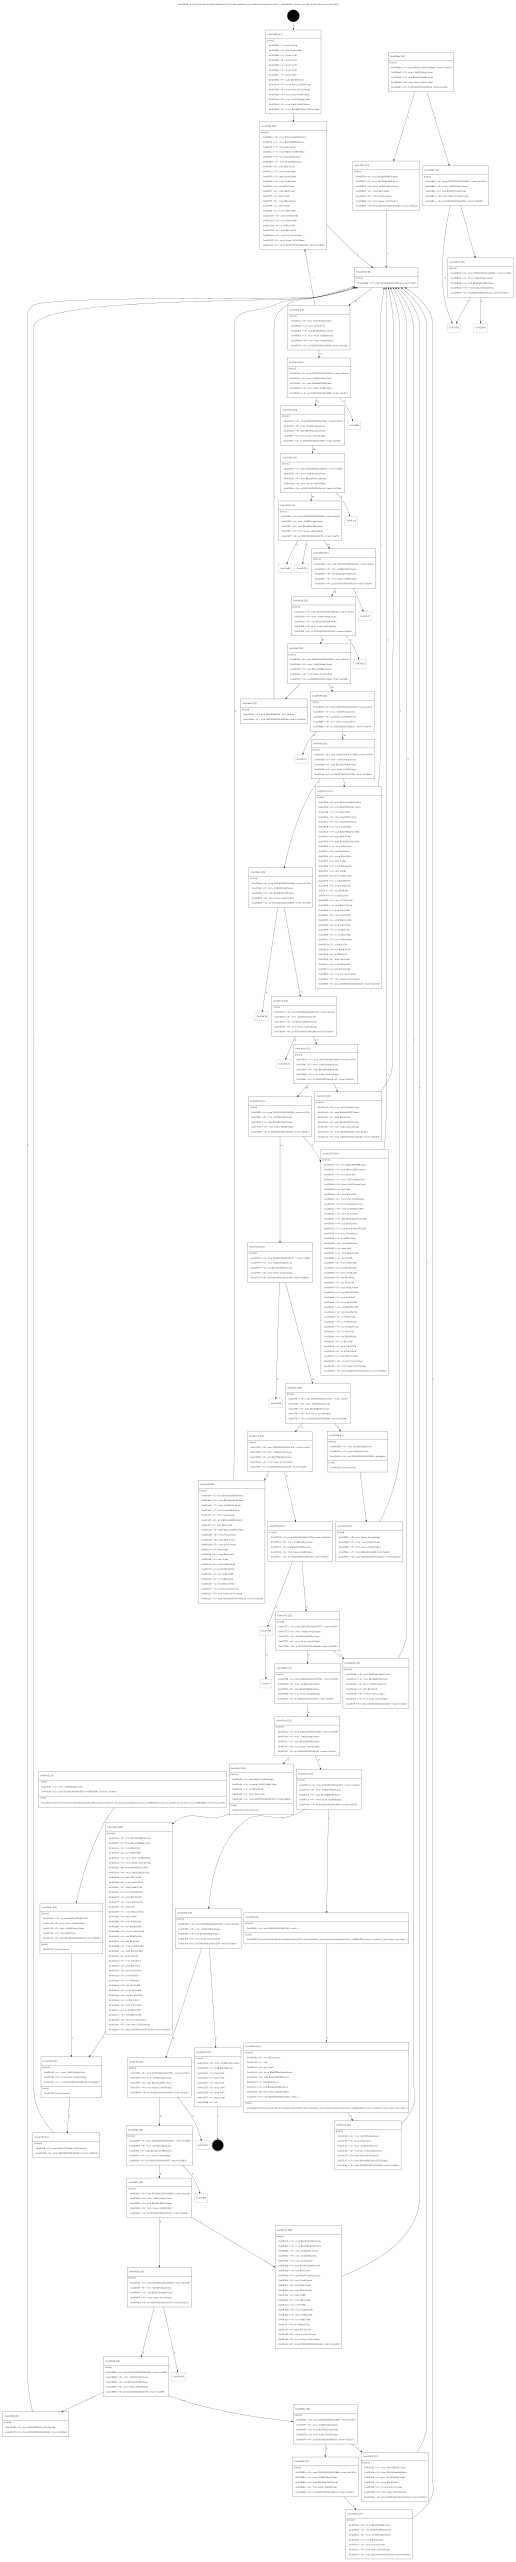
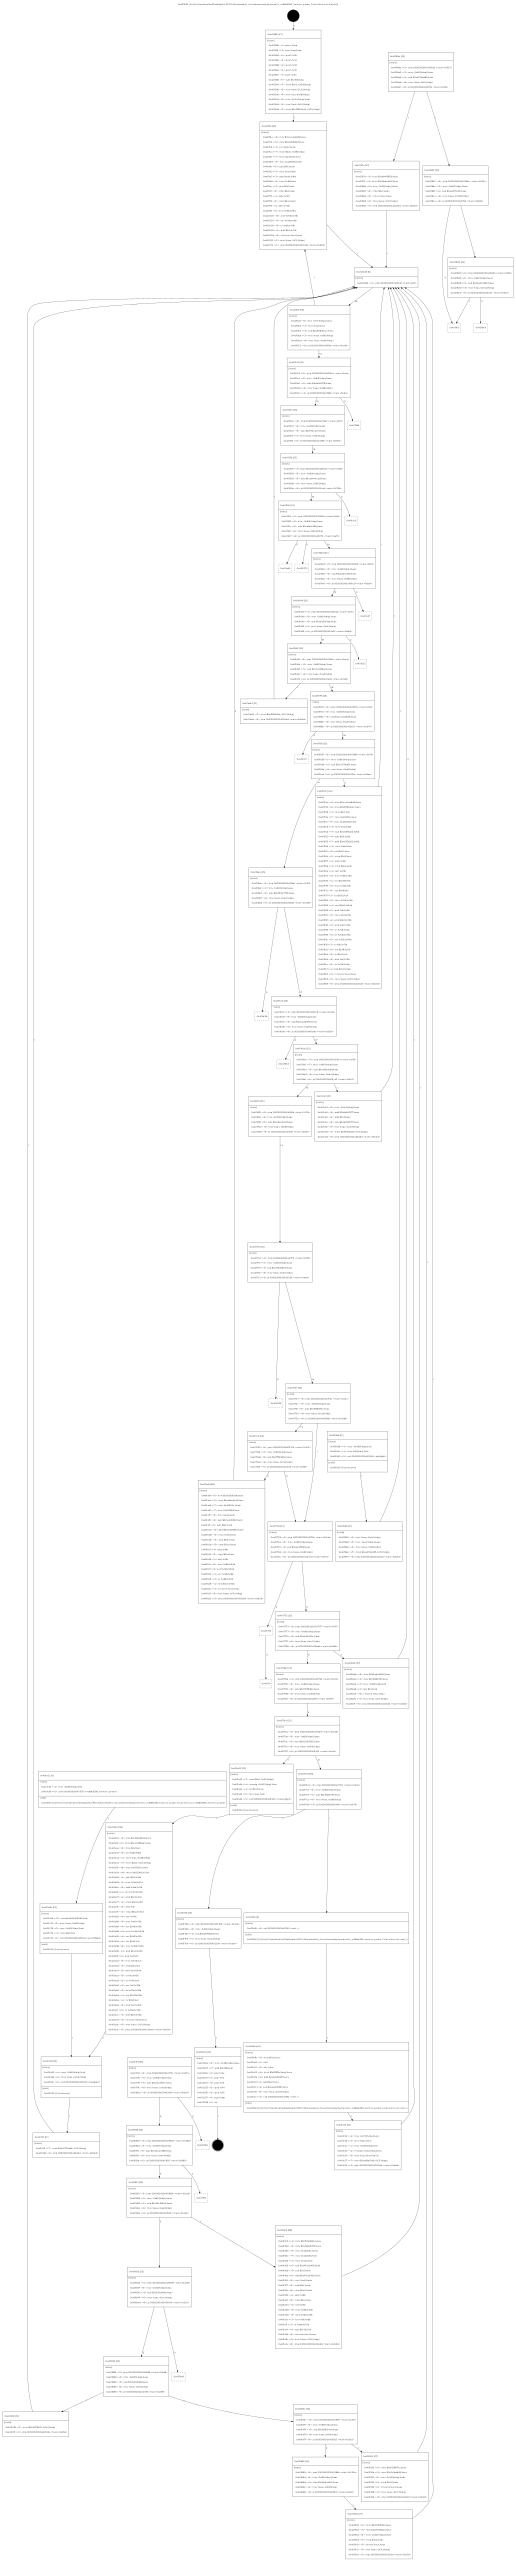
node "0x401b37 [164]": removed
edge "0x401727 [25]" -> "0x401958 [13]": now "0x401727 [25]" -> "0x401759 [25]"
edge "0x4017d6 [25]" -> "0x4017ef [25]": removed, label "6"
